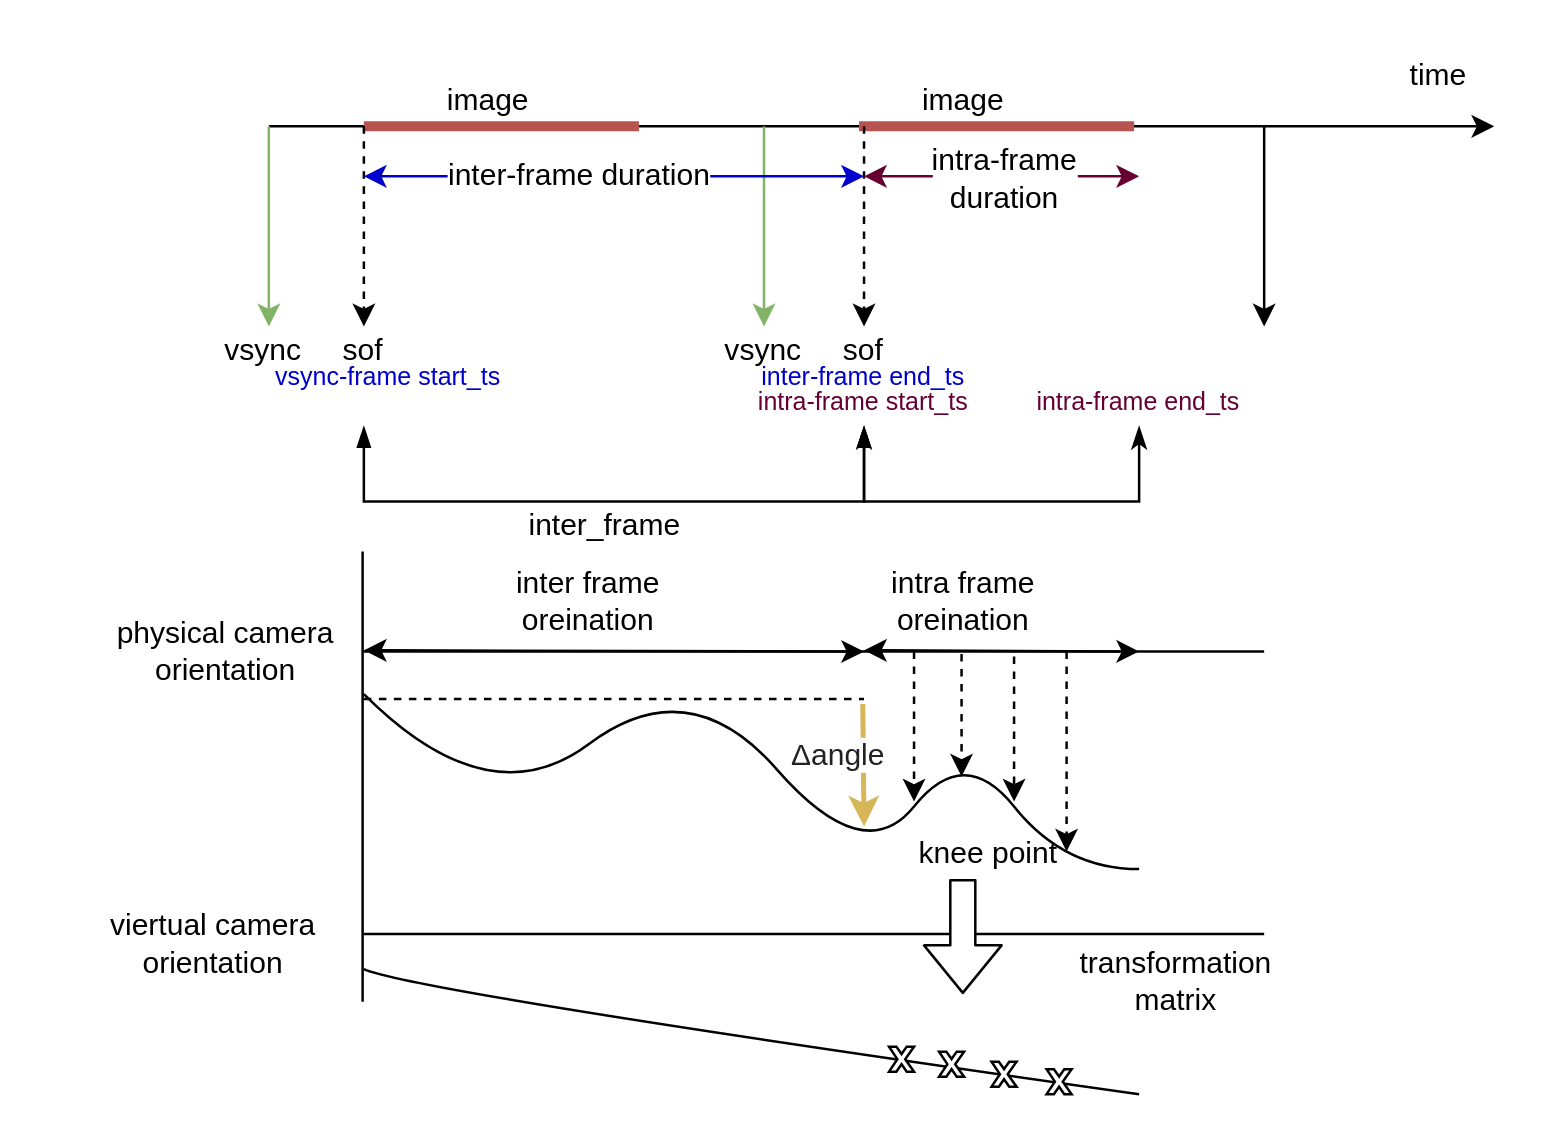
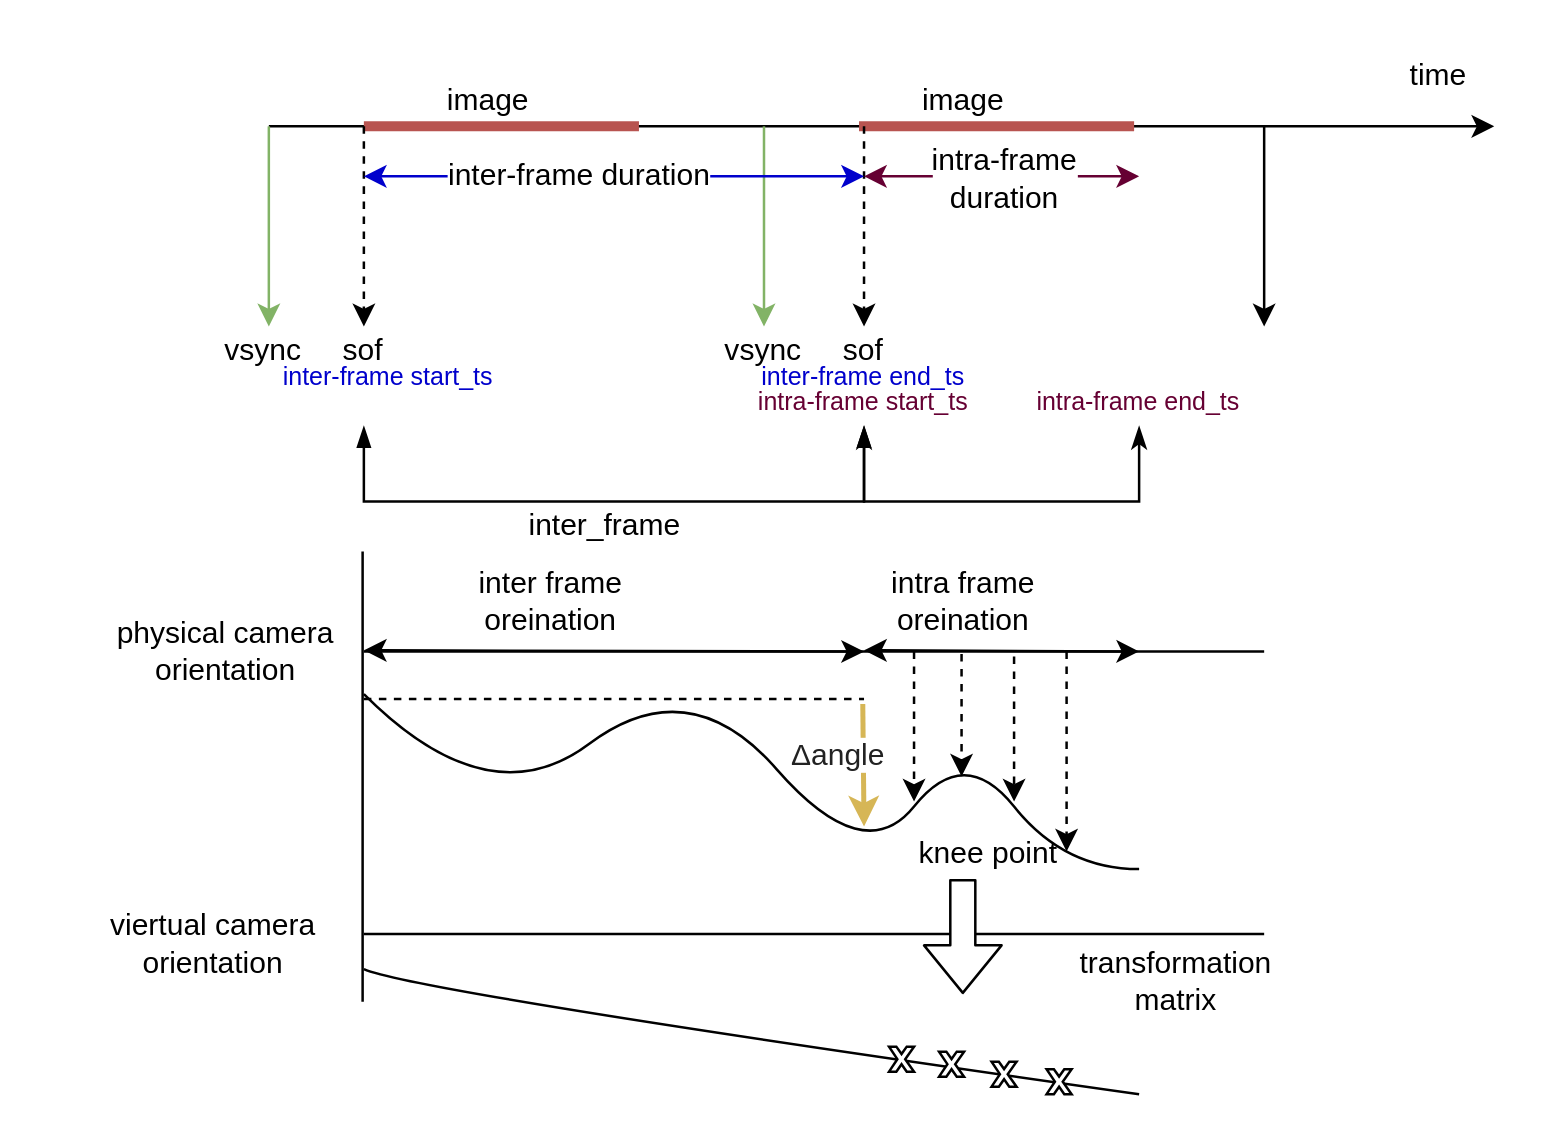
node "vsync-frame start_ts": label "vsync-frame start_ts" -> "inter-frame start_ts"
node "inter frame oreination": moved (589, 601) -> (551, 601)
